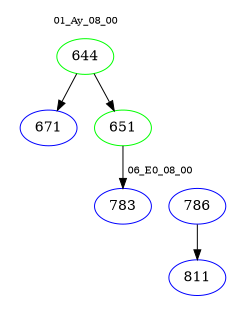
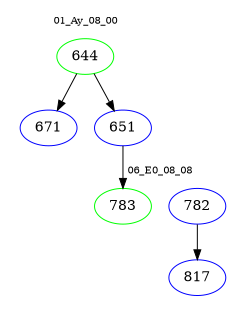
node "651": color green -> blue
cluster "06_E0_08_00": label "06_E0_08_00" -> "06_E0_08_08"
node "783": color blue -> green
node "786": label "786" -> "782"
node "811": label "811" -> "817"
